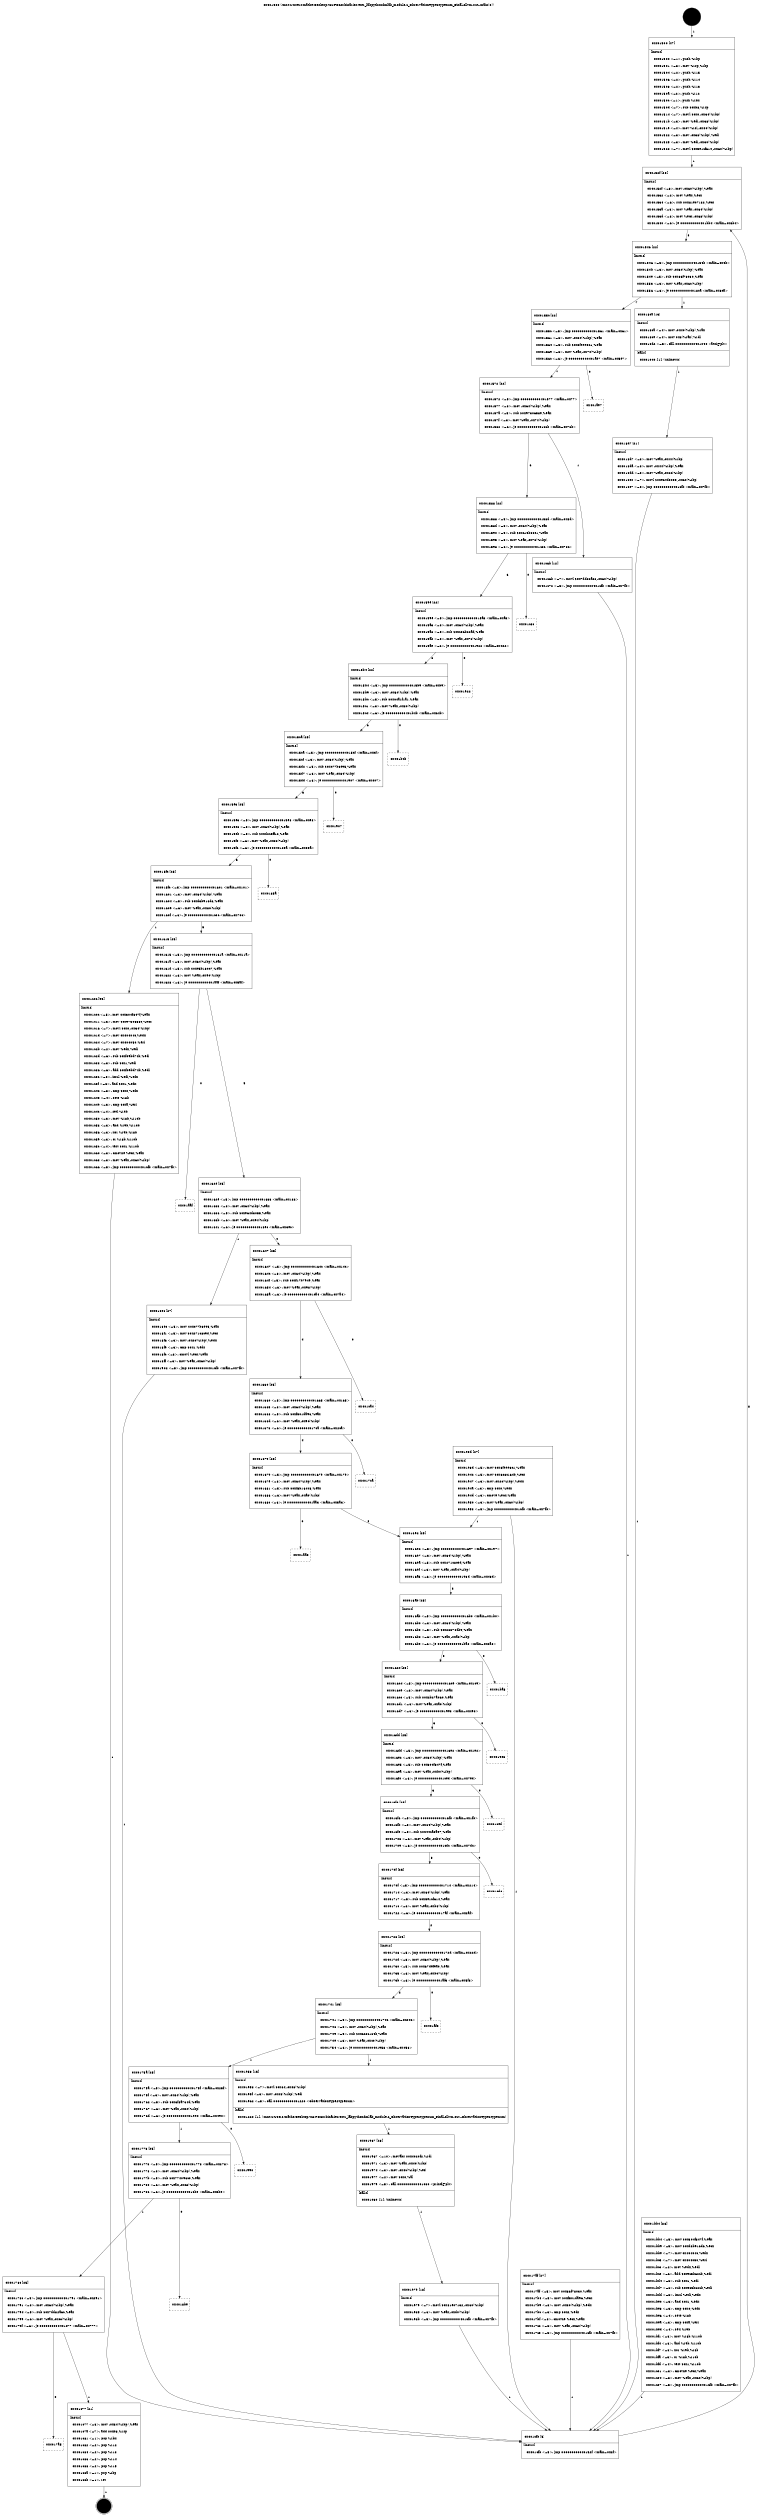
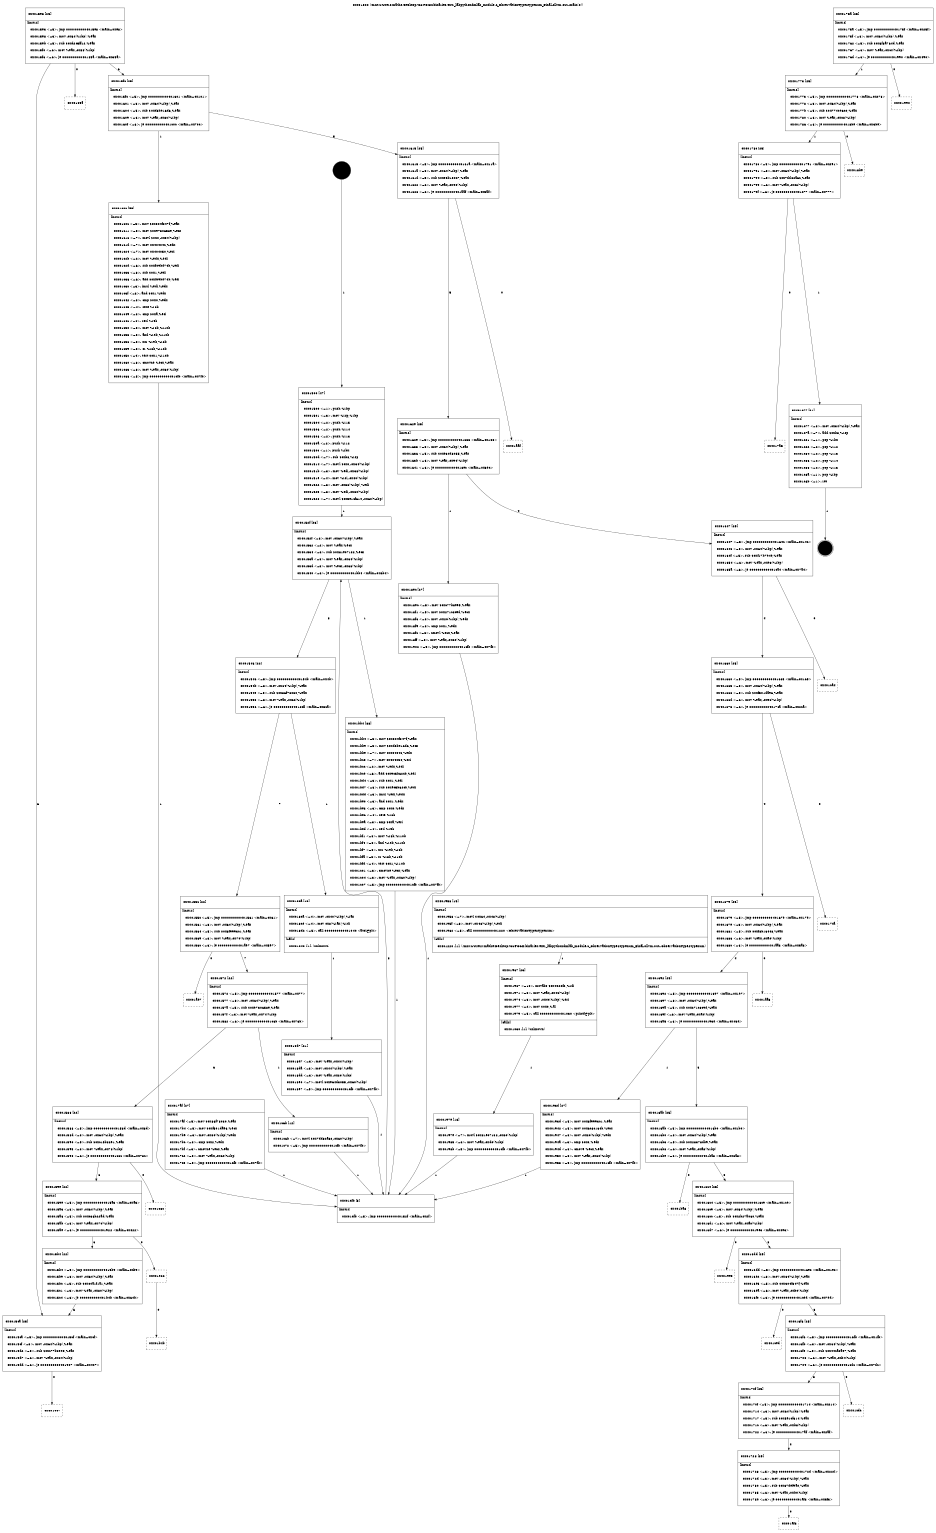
edge "0x40152f [23]" -> "0x401bb4 [88]": added, label "1"
edge "0x4015b4 [22]" -> "0x401b4b": now "0x401922" -> "0x401b4b"
edge "0x4015ca [25]" -> "0x4015e3 [25]": reversed
edge "0x40193d [27]" -> "0x401692 [25]": reversed
node "0x401741 [25]": removed
